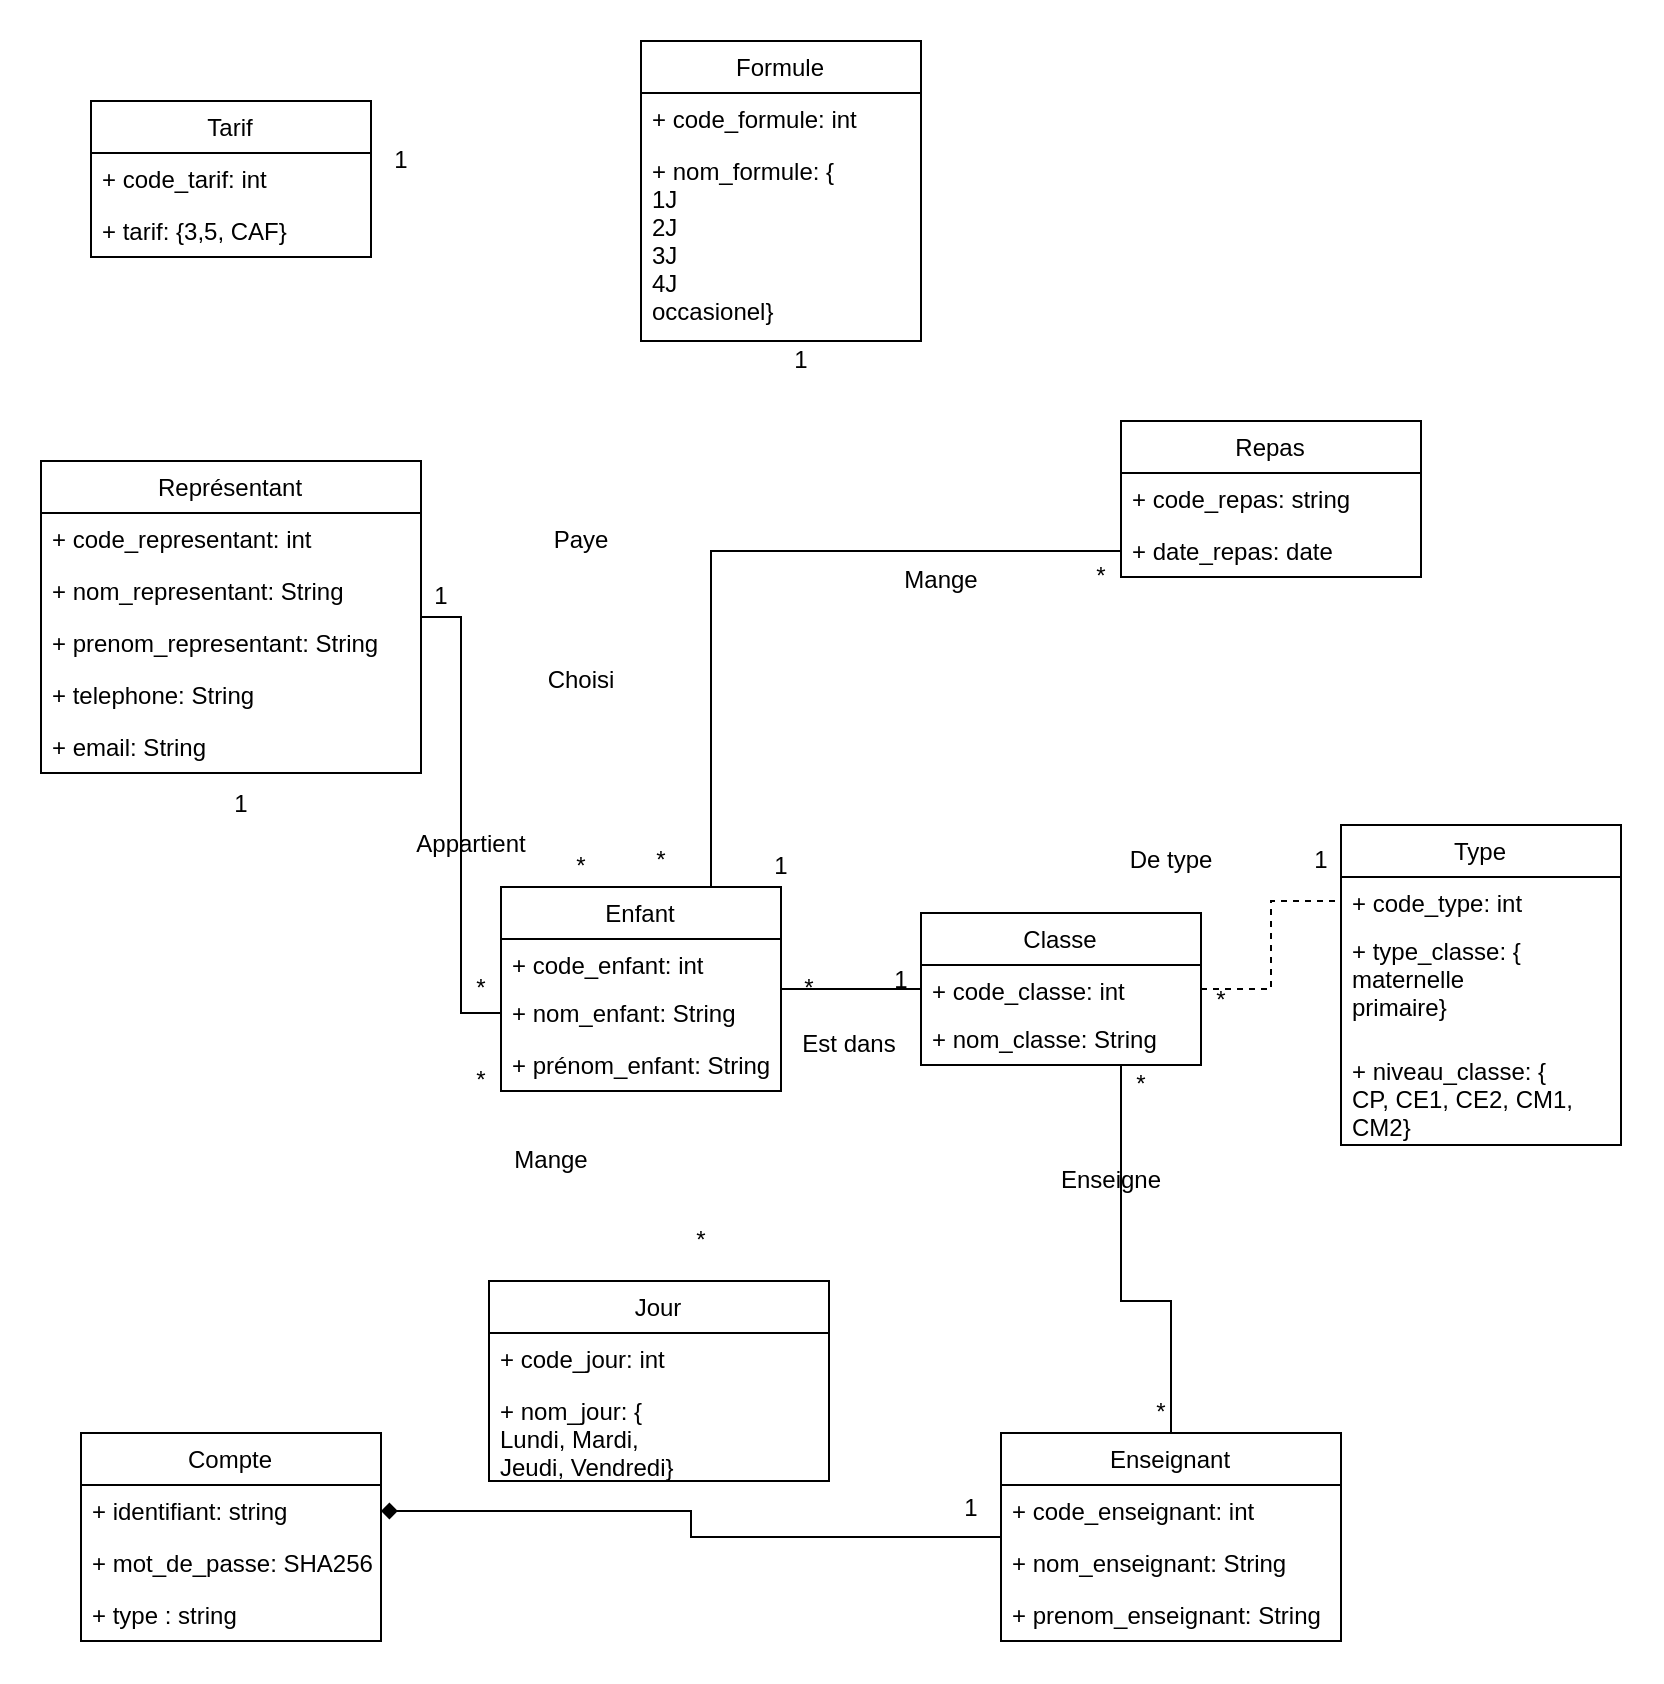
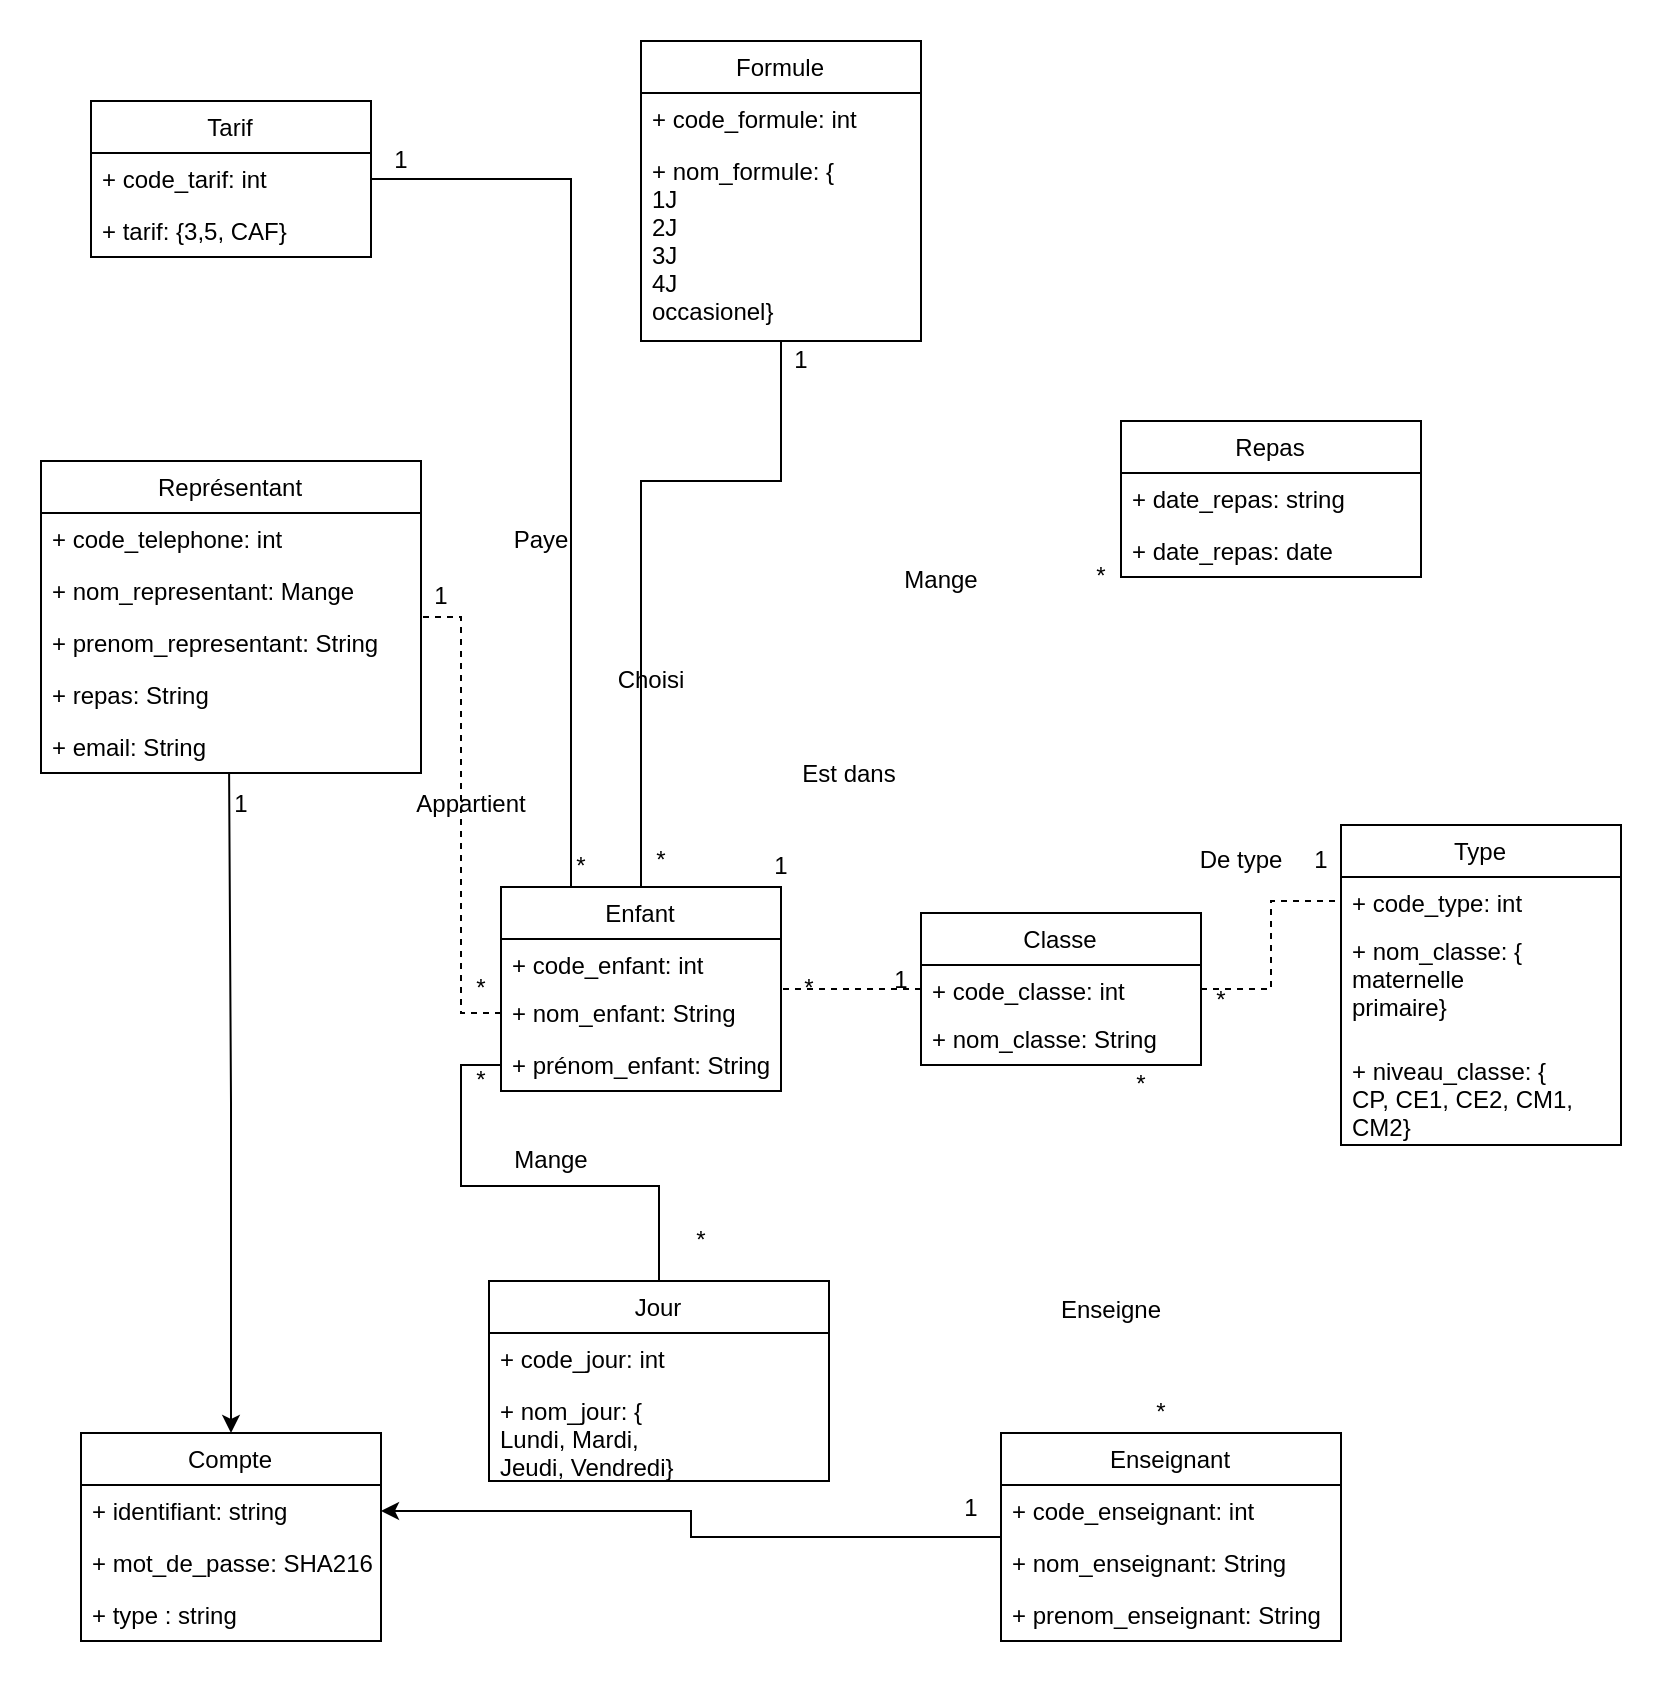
edge "Tarif" -- "Enfant": added
node "+ code_repas: string": label "+ code_repas: string" -> "+ date_repas: string"
node "+ code_representant: int": label "+ code_representant: int" -> "+ code_telephone: int"
node "Paye": moved (581, 541) -> (541, 541)
edge "Formule" -- "Enfant": added
edge "+ date_repas: date" -- "Enfant": removed
node "+ nom_representant: String": label "+ nom_representant: String" -> "+ nom_representant: Mange"
node "Choisi": moved (581, 681) -> (651, 681)
node "+ telephone: String": label "+ telephone: String" -> "+ repas: String"
edge "Représentant" -- "+ nom_enfant: String": style solid -> dashed
node "Appartient": moved (471, 845) -> (471, 805)
node "De type": moved (1171, 861) -> (1241, 861)
node "+ type_classe: { maternelle primaire}": label "+ type_classe: { maternelle primaire}" -> "+ nom_classe: { maternelle primaire}"
edge "Enfant" -- "+ code_classe: int": style solid -> dashed
node "Est dans": moved (849, 1045) -> (849, 775)
edge "+ email: String" -> "Compte": added
node "Enseigne": moved (1111, 1181) -> (1111, 1311)
edge "+ prénom_enfant: String" -- "Jour": added
edge "+ nom_classe: String" -- "Enseignant": removed
edge "Enseignant" -> "+ identifiant: string": arrowhead diamond -> classic
node "+ mot_de_passe: SHA256": label "+ mot_de_passe: SHA256" -> "+ mot_de_passe: SHA216"
